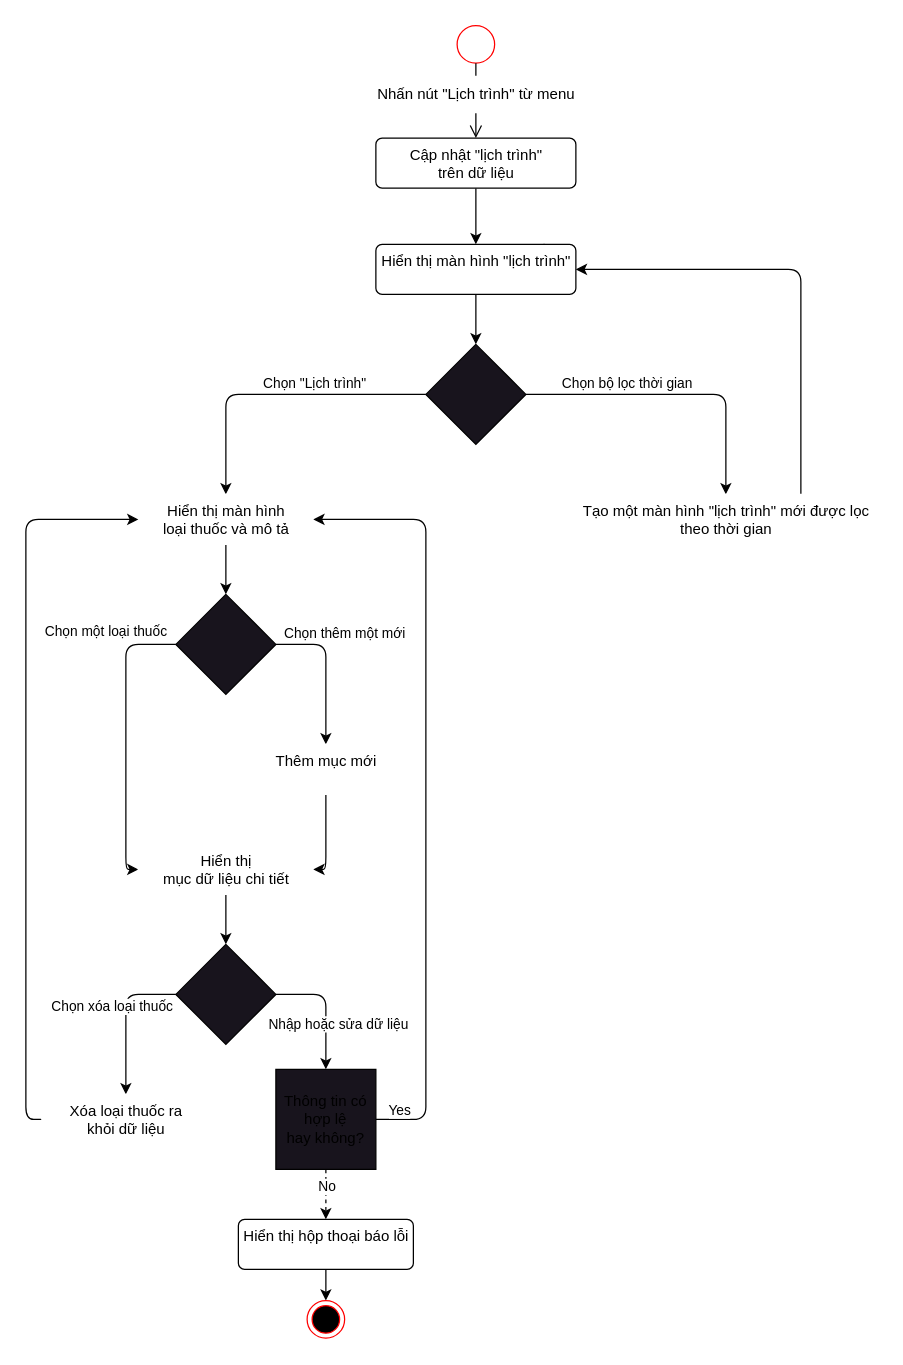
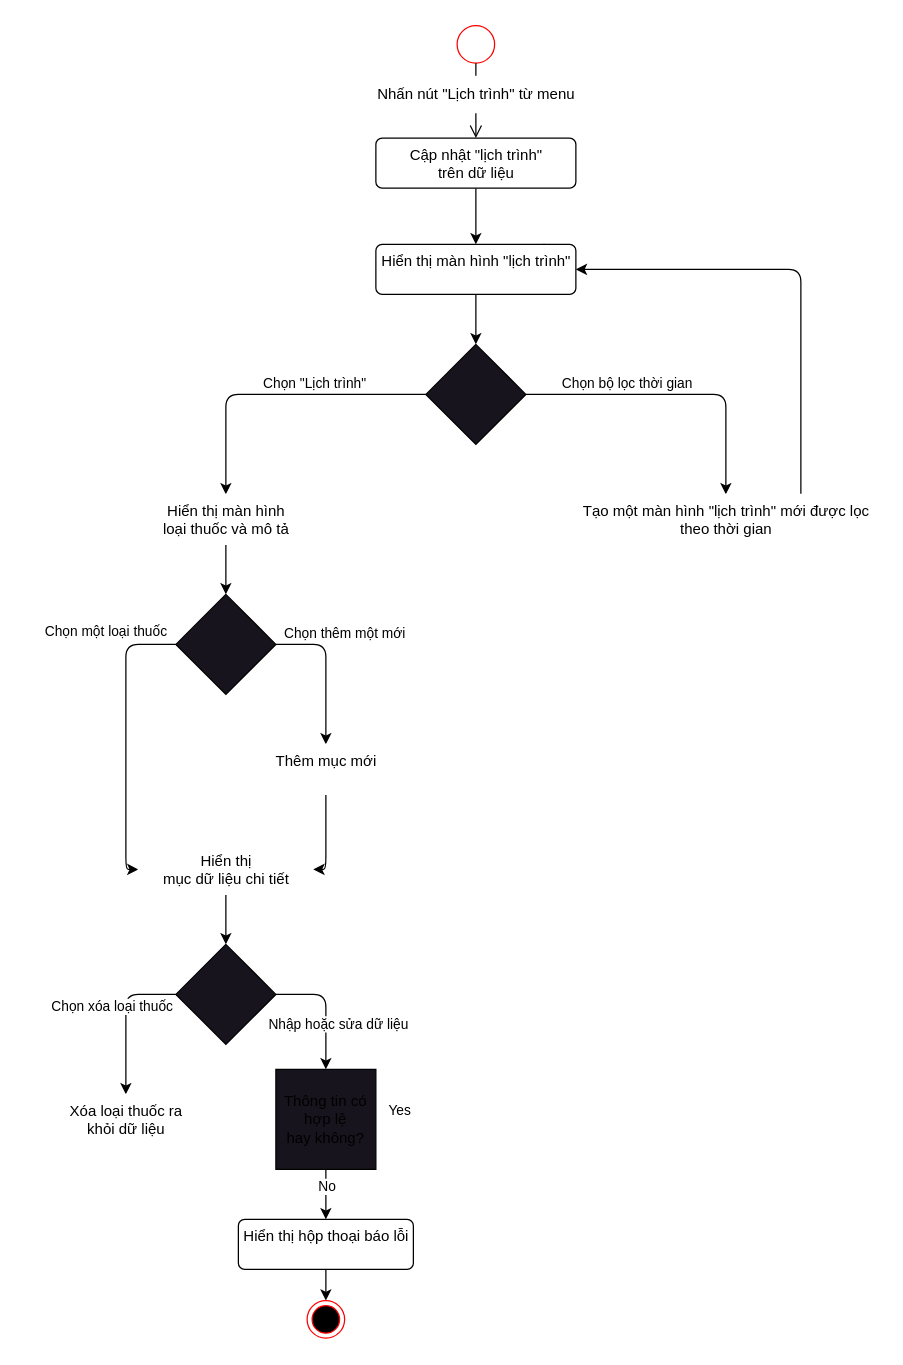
edge "Xóa loại thuốc ra khỏi dữ liệu" -> "Hiển thị màn hình loại thuốc và mô tả": removed
edge "Thông tin có hợp lệ hay không?" -> "Hiển thị màn hình loại thuốc và mô tả": removed
edge "Thông tin có hợp lệ hay không?" -> "Hiển thị hộp thoại báo lỗi": style dashed -> solid
